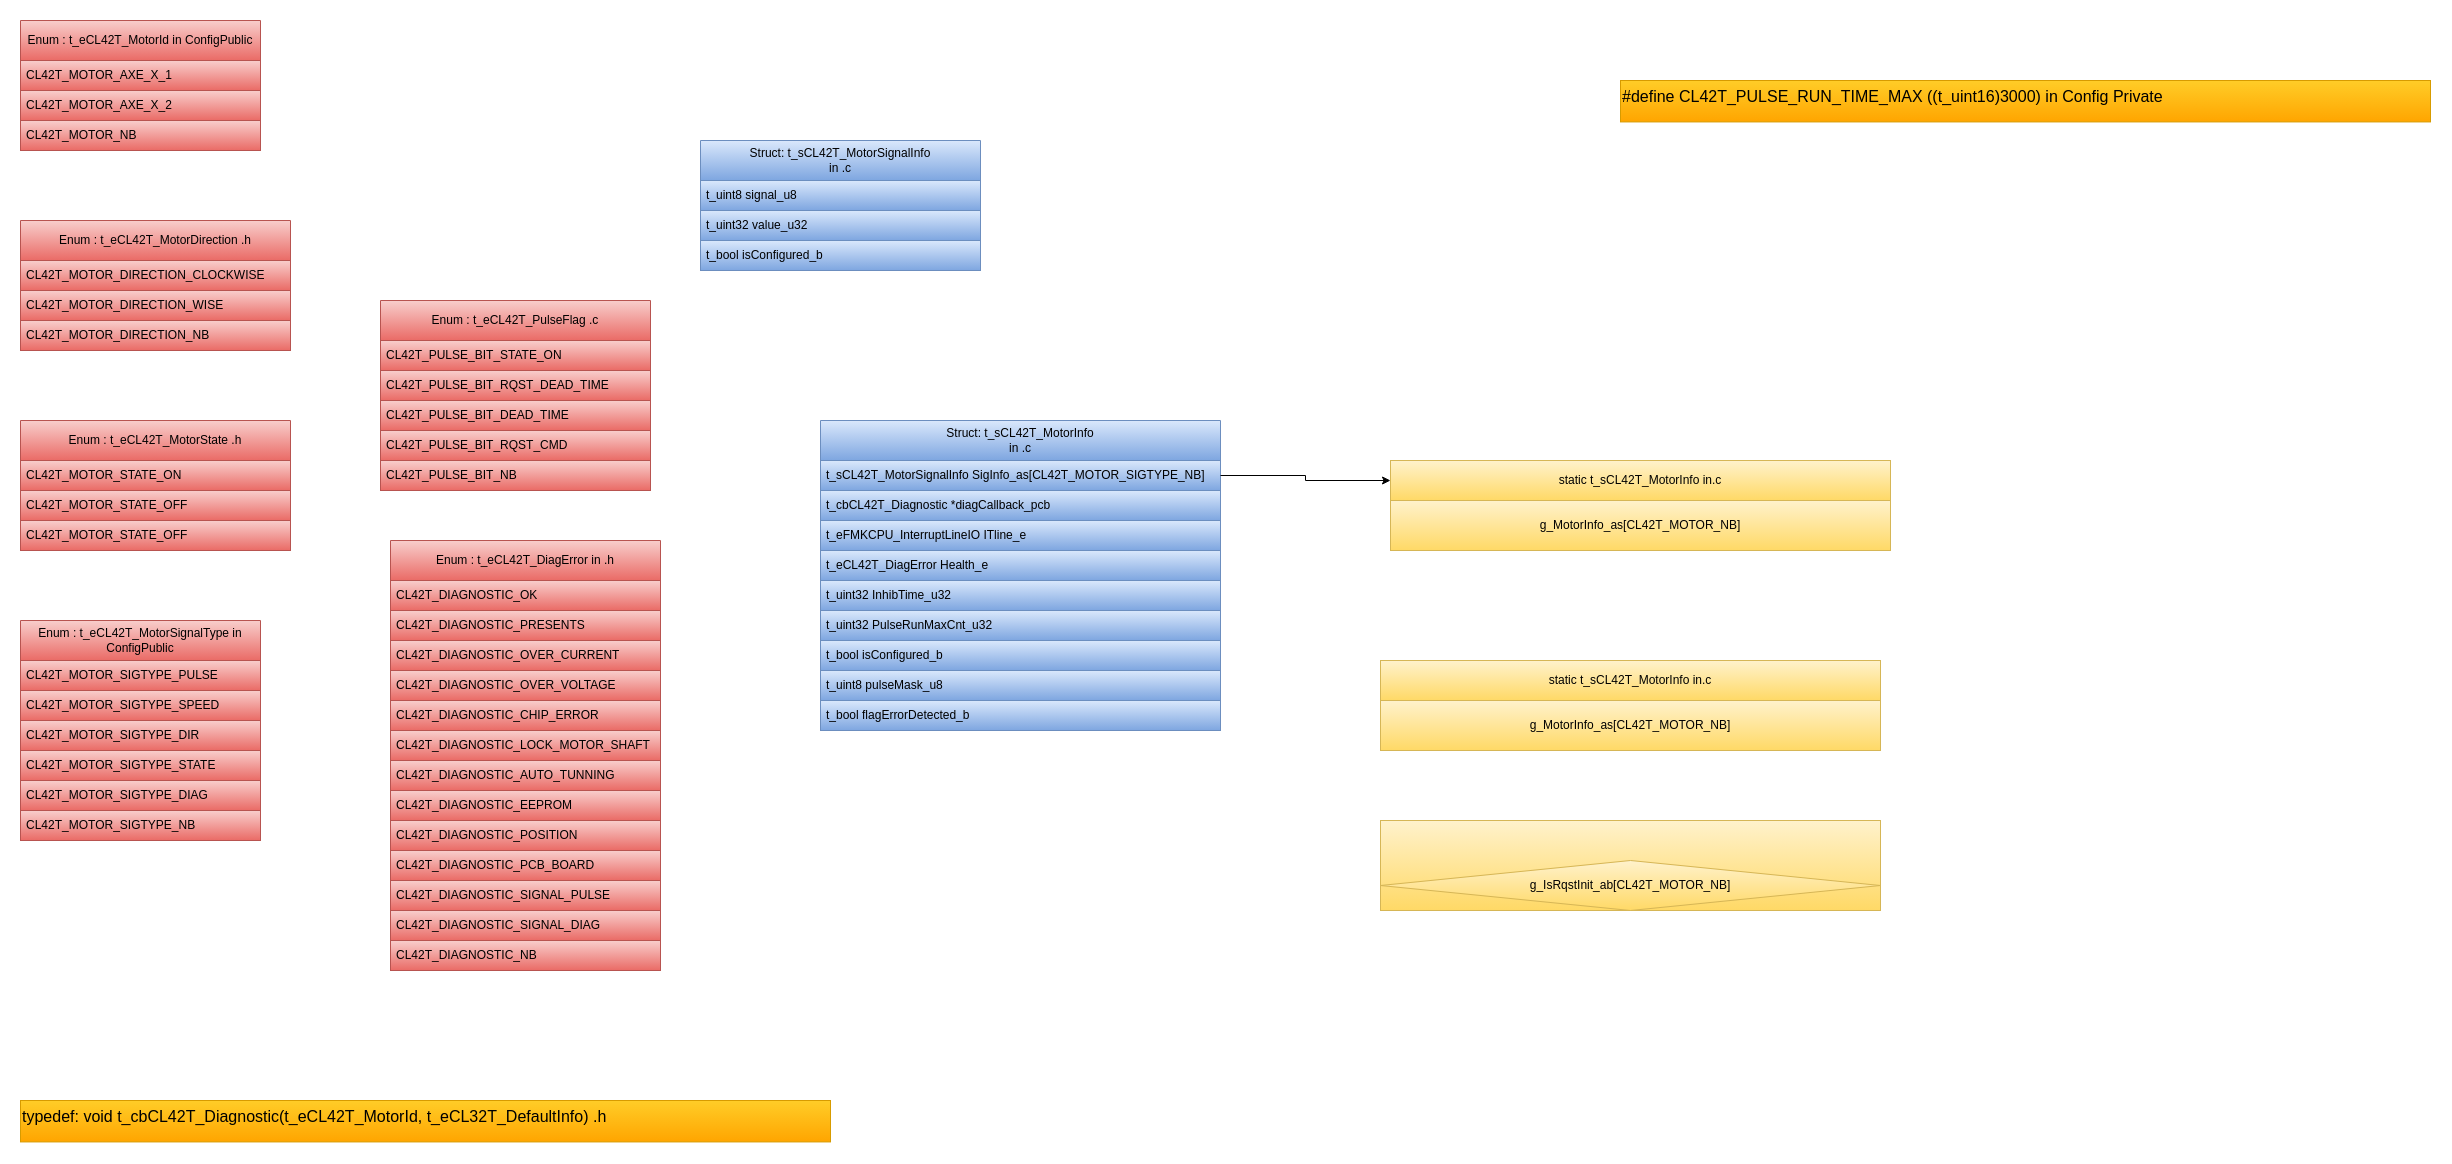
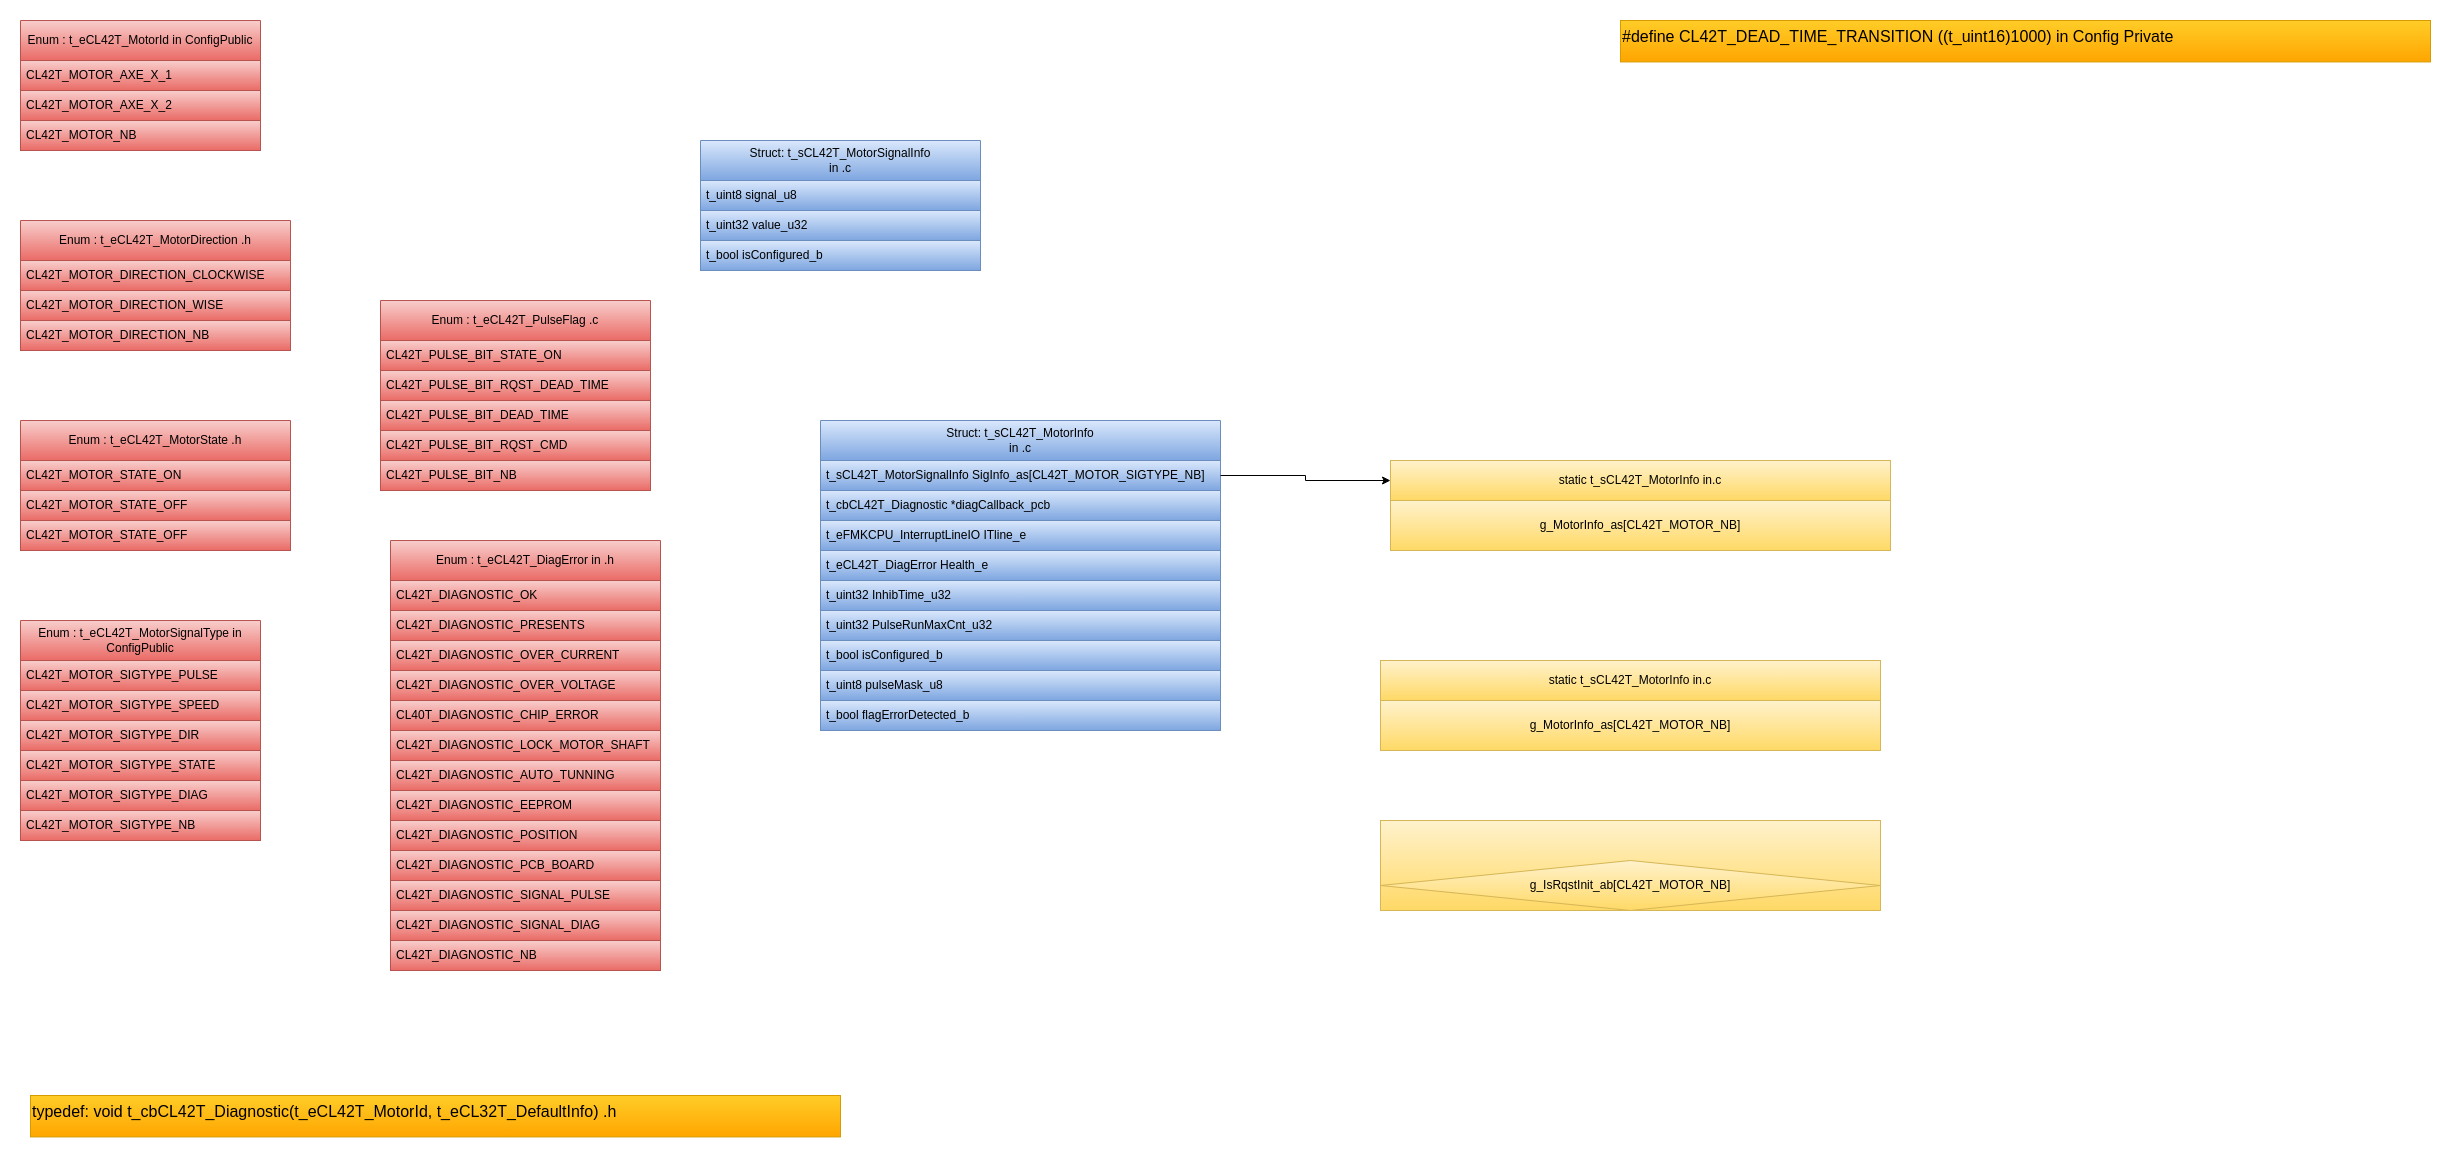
node "#define CL42T_DEAD_TIME_TRANSITION ((t_uint16)1000) in Config Private": added
node "#define CL42T_PULSE_RUN_TIME_MAX ((t_uint16)3000) in Config Private": removed
node "CL42T_DIAGNOSTIC_CHIP_ERROR": label "CL42T_DIAGNOSTIC_CHIP_ERROR" -> "CL40T_DIAGNOSTIC_CHIP_ERROR"
node "typedef: void t_cbCL42T_Diagnostic(t_eCL42T_MotorId, t_eCL32T_DefaultInfo) .h": moved (426, 1121) -> (436, 1116)
